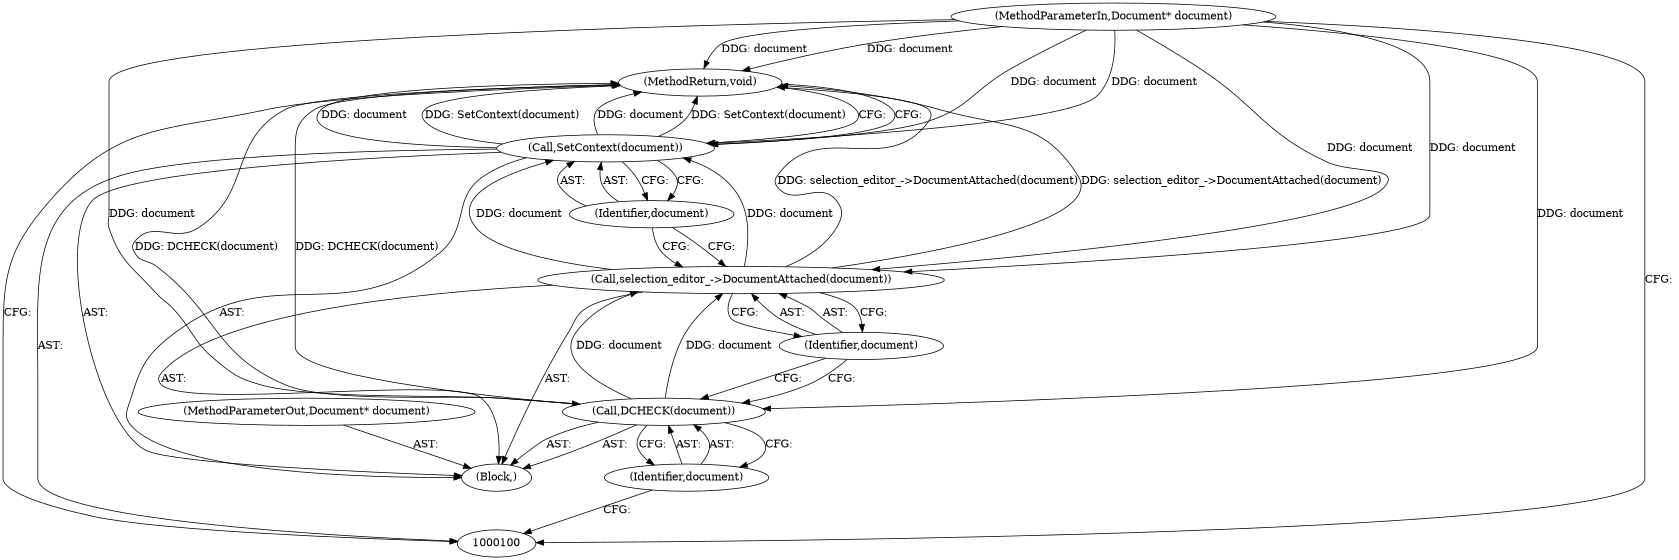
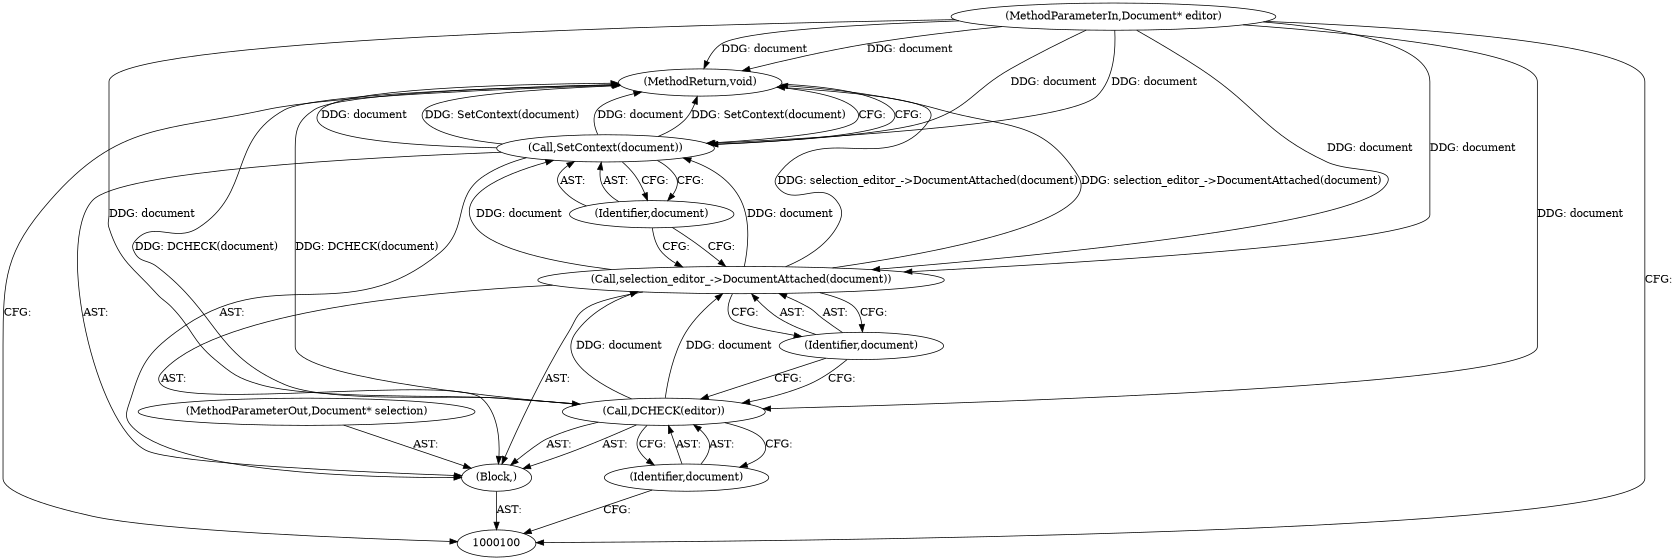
node "(MethodParameterIn,Document* document)": label "(MethodParameterIn,Document* document)" -> "(MethodParameterIn,Document* editor)"
edge "(Call,SetContext(document))" -> "1000100": now "(Block,)" -> "1000100"
node "(MethodParameterOut,Document* document)": label "(MethodParameterOut,Document* document)" -> "(MethodParameterOut,Document* selection)"
node "(Call,DCHECK(document))": label "(Call,DCHECK(document))" -> "(Call,DCHECK(editor))"
